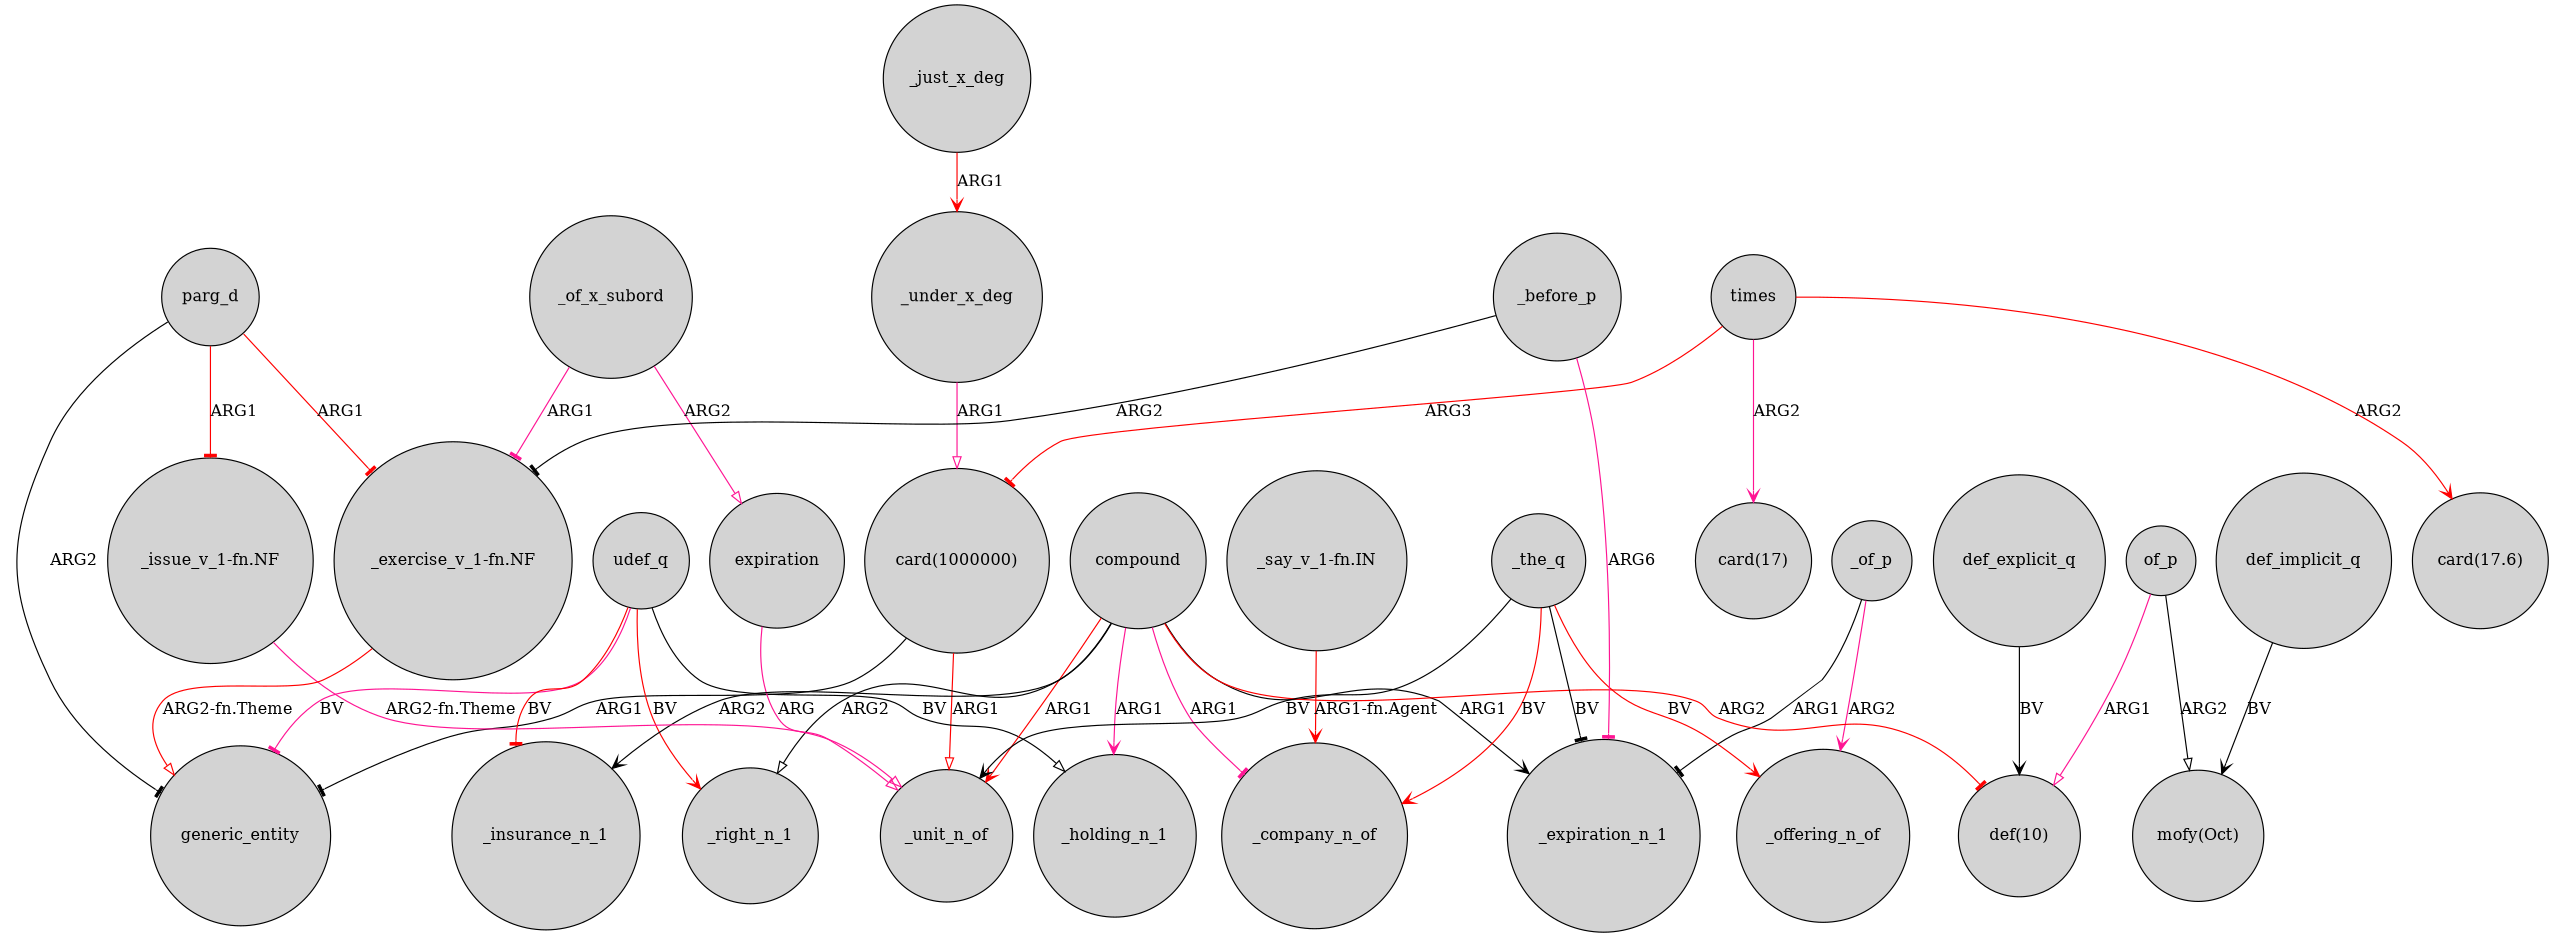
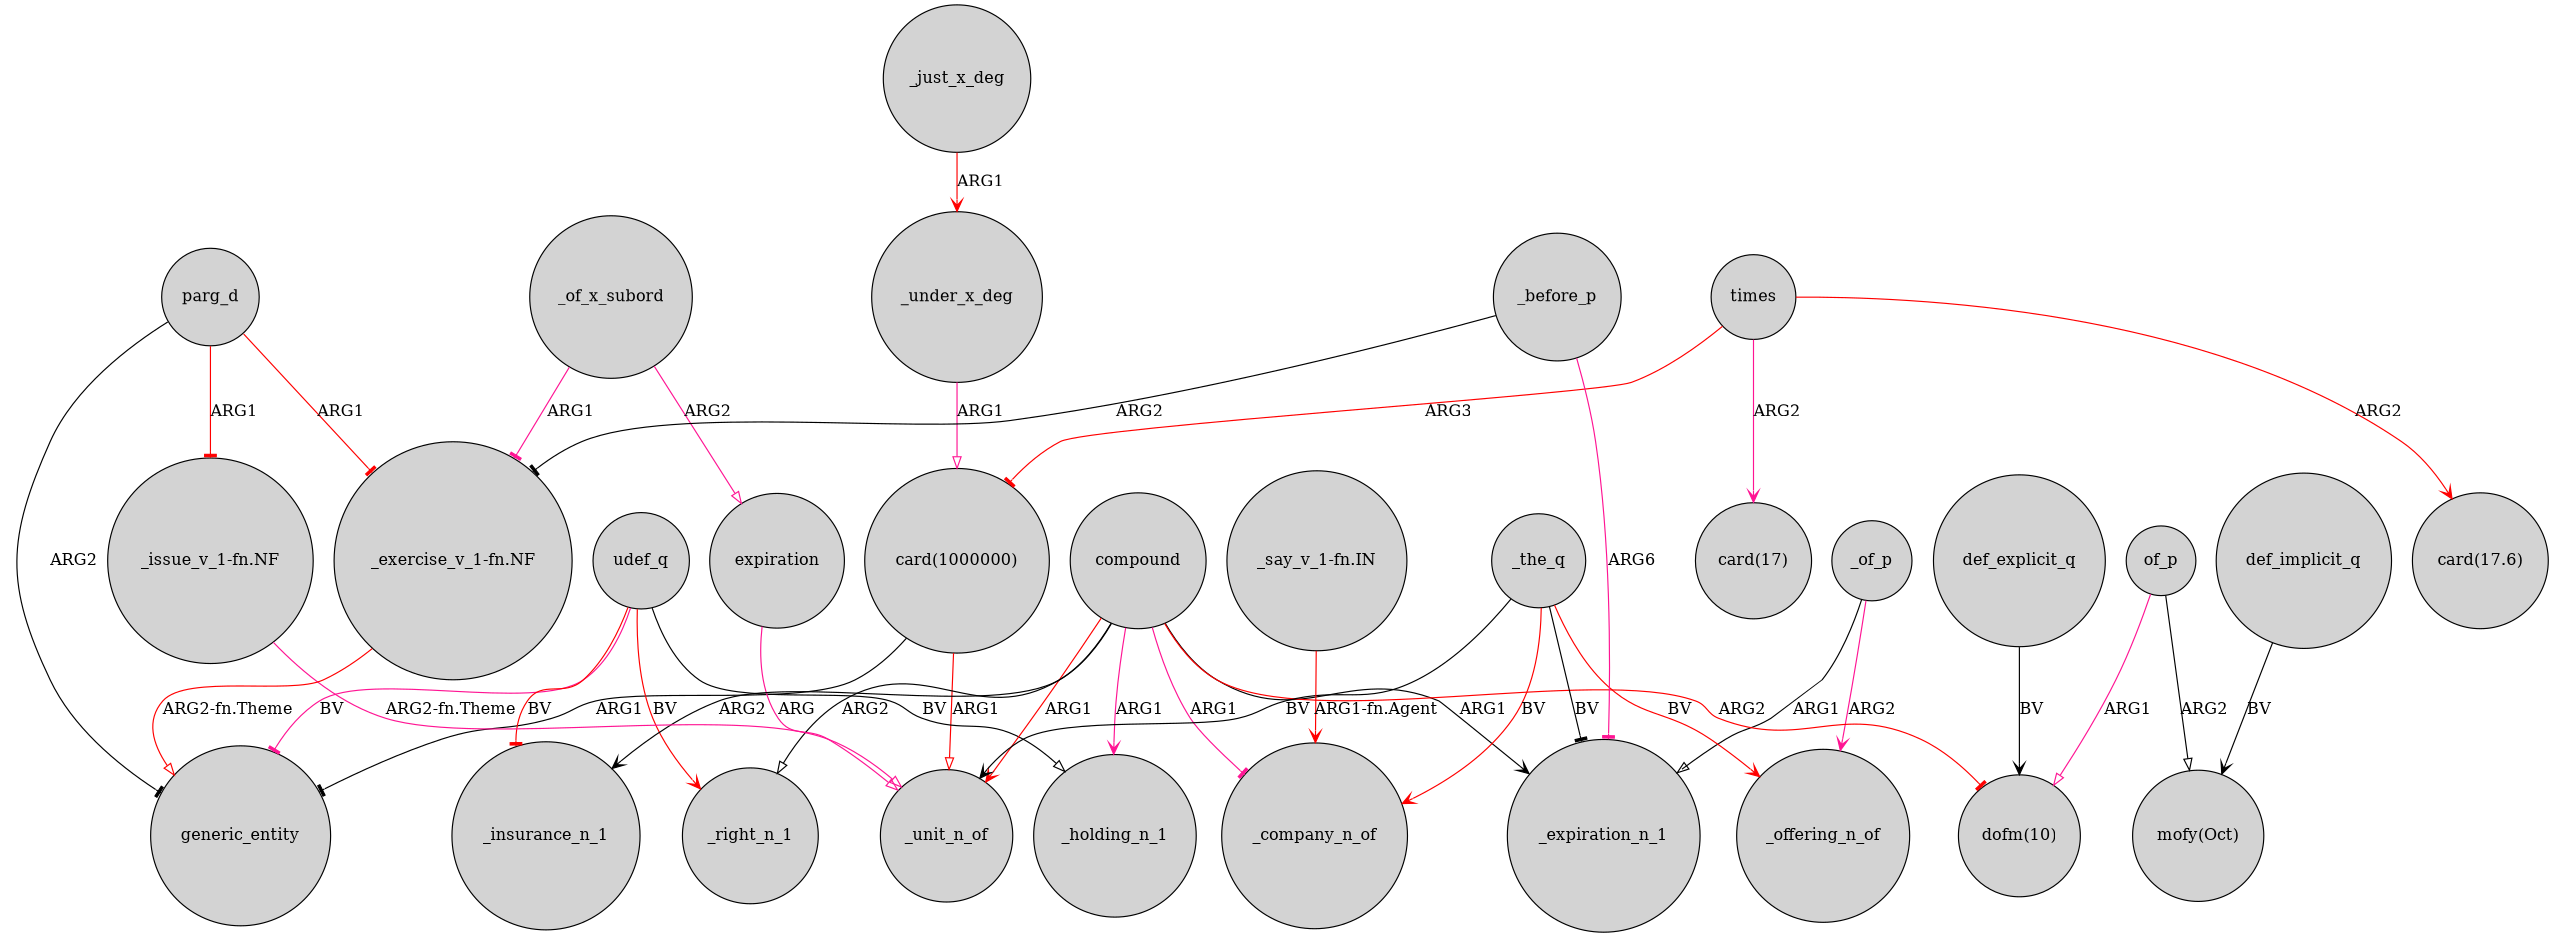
edge "_of_p" -> "_expiration_n_1": arrowhead tee -> onormal
node "def(10)": label "def(10)" -> "dofm(10)"
